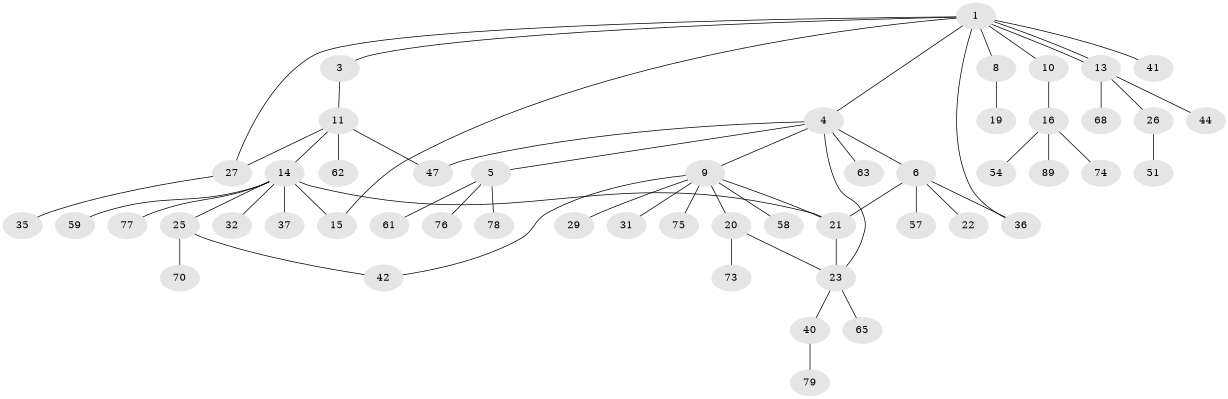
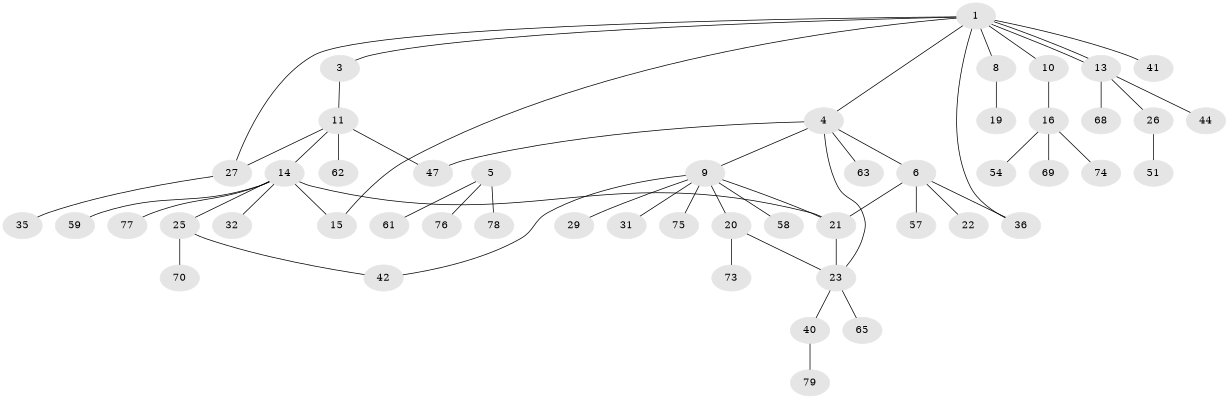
edge "4" -- "5": removed
node "89": label "89" -> "69"
node "37": removed
